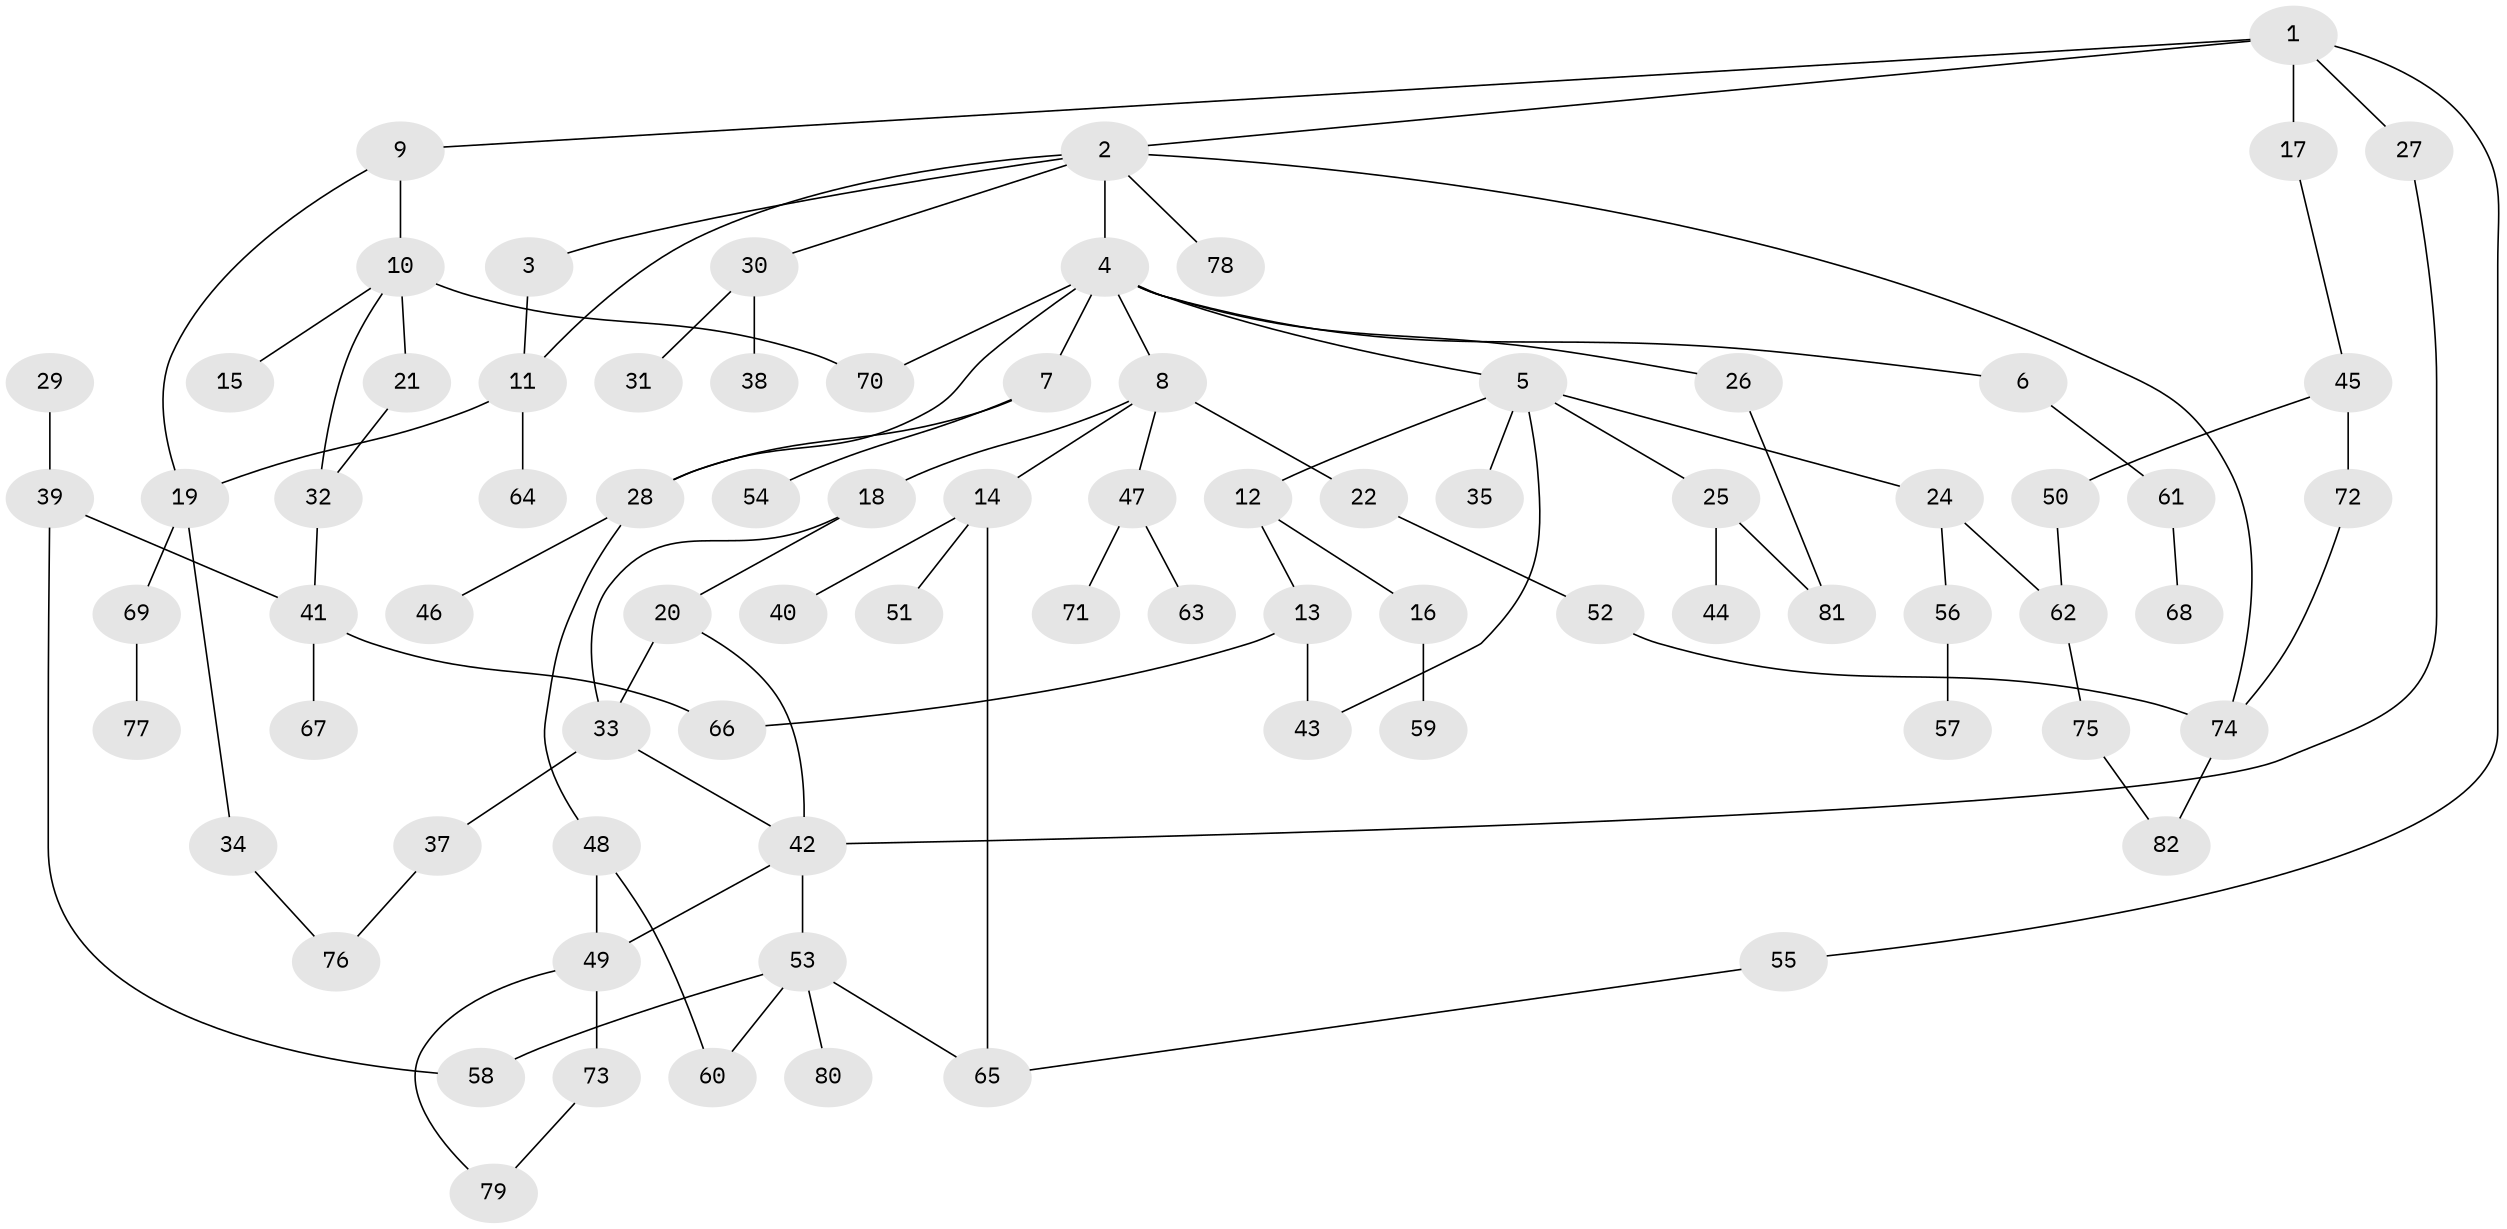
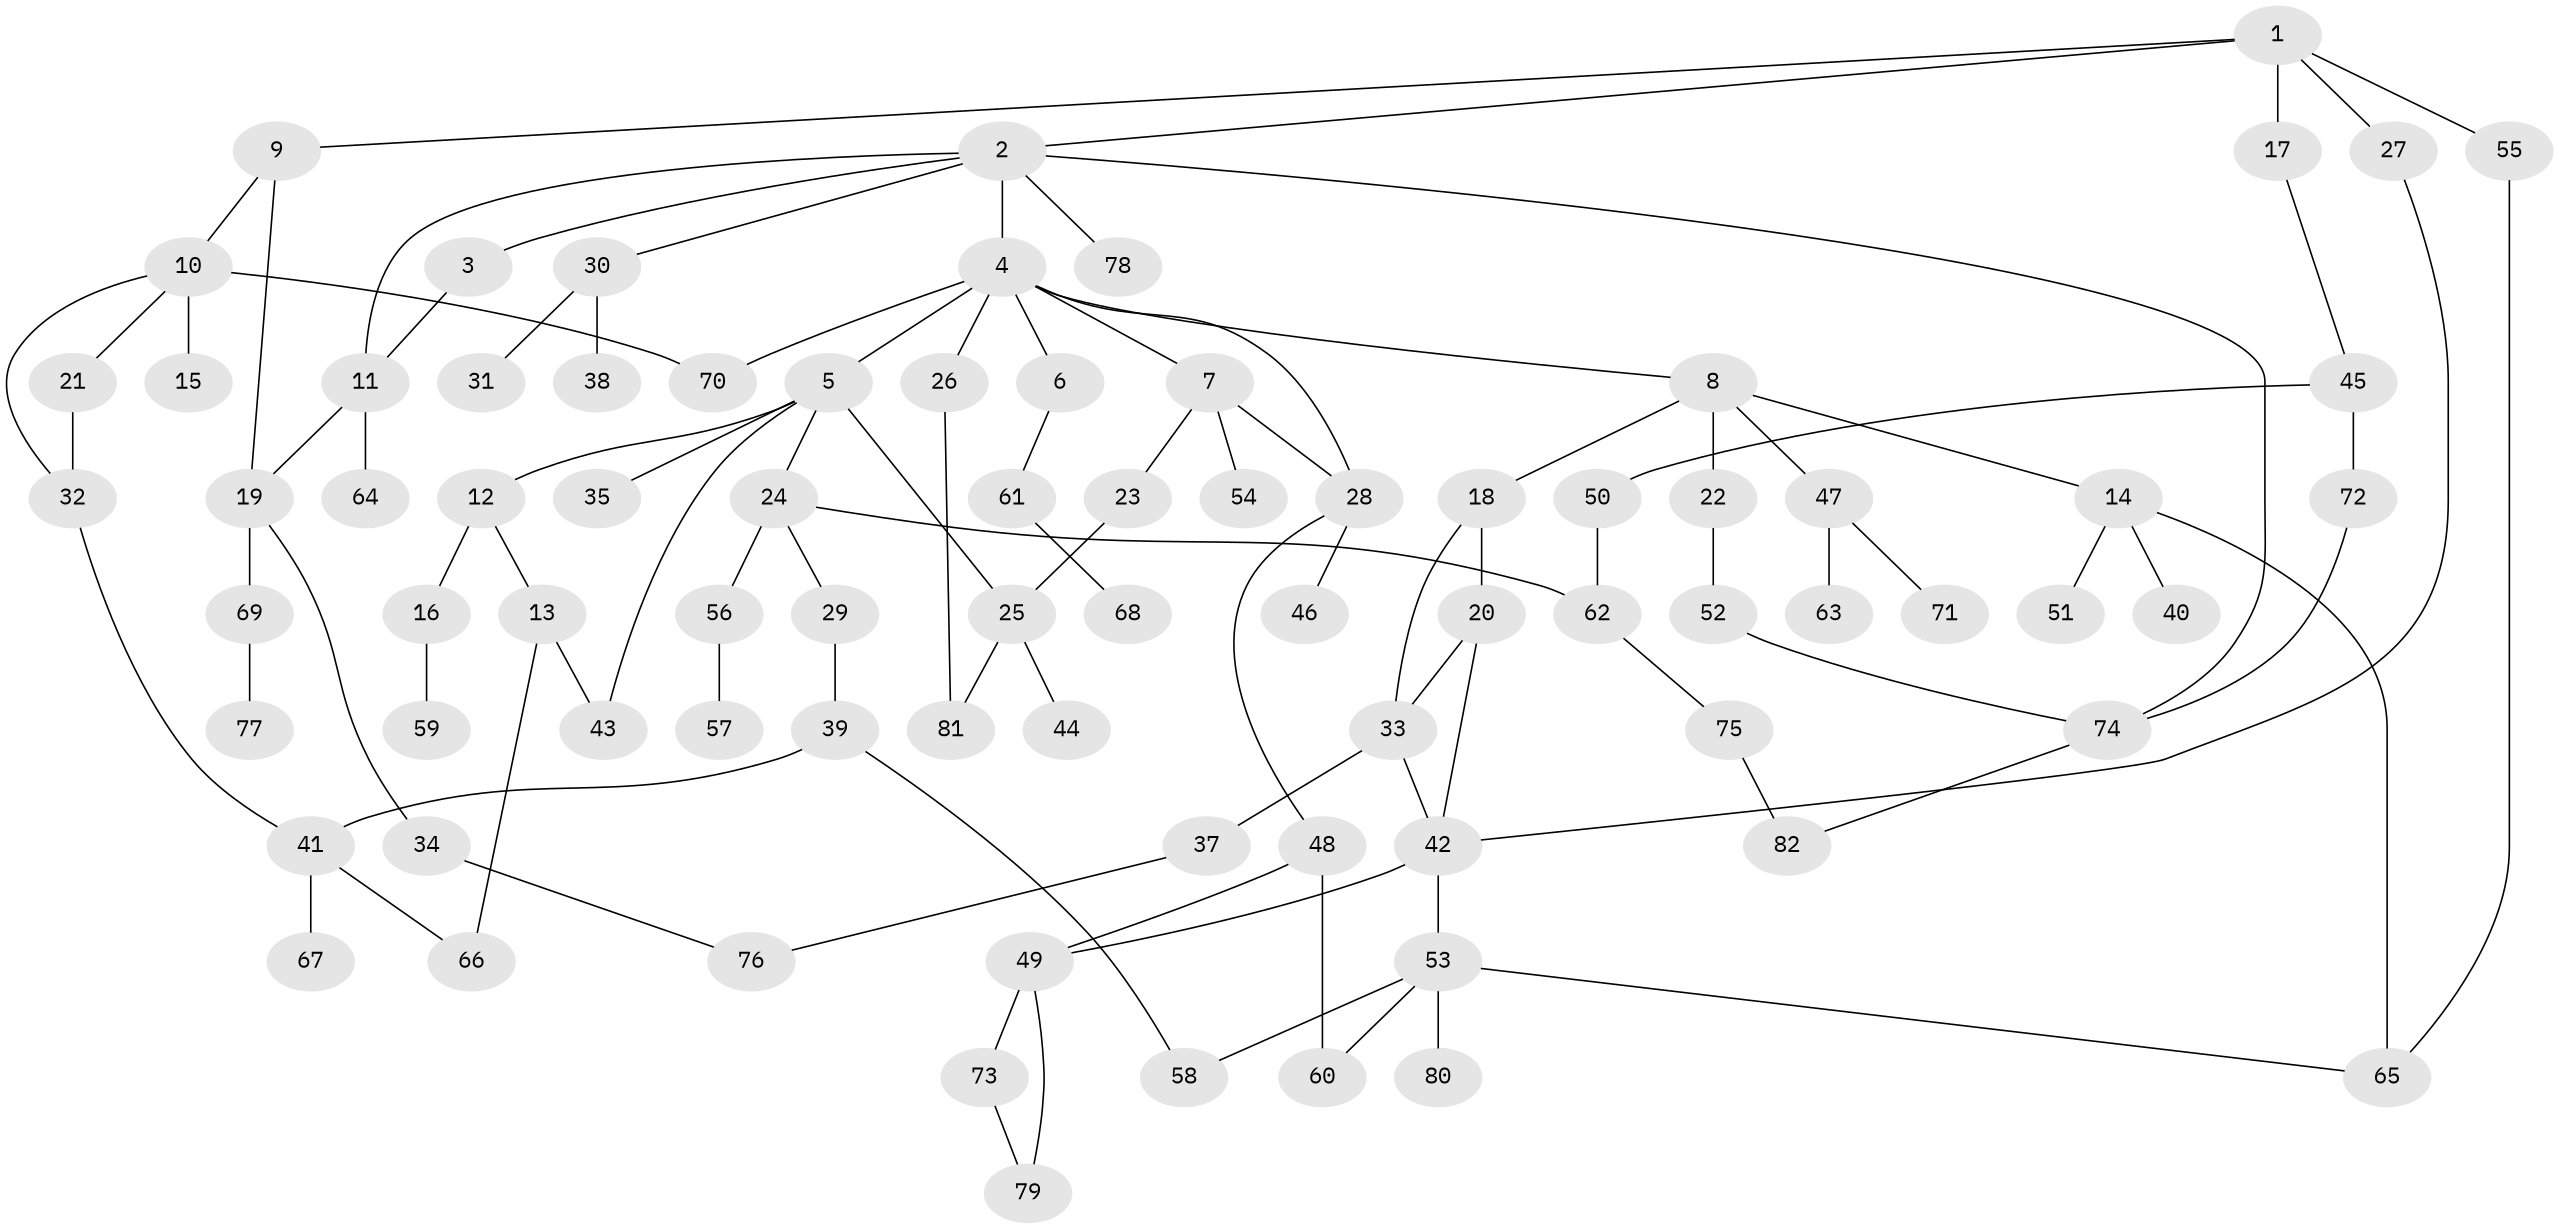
node "23": added
edge "24" -- "29": added
